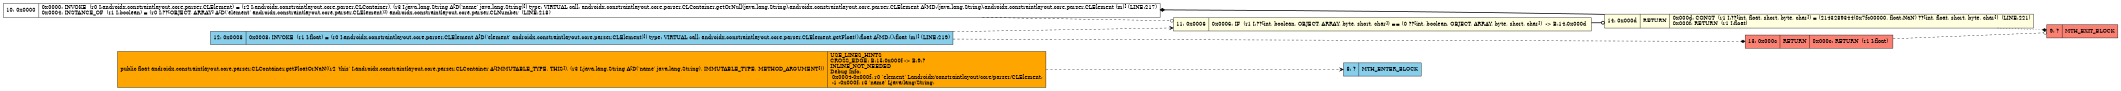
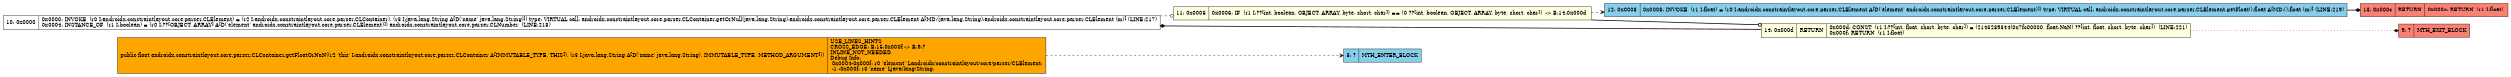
edge "12: 0x0008" -> "11: 0x0006": reversed
edge "13: 0x000c" -> "9: ?": removed
edge "12: 0x0008" -> "13: 0x000c": style dashed -> bold
